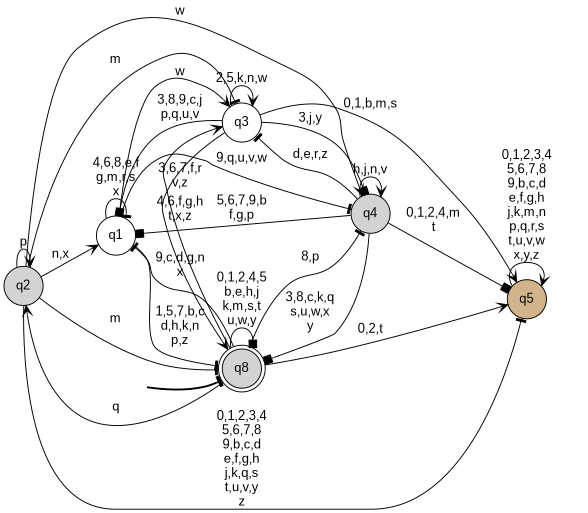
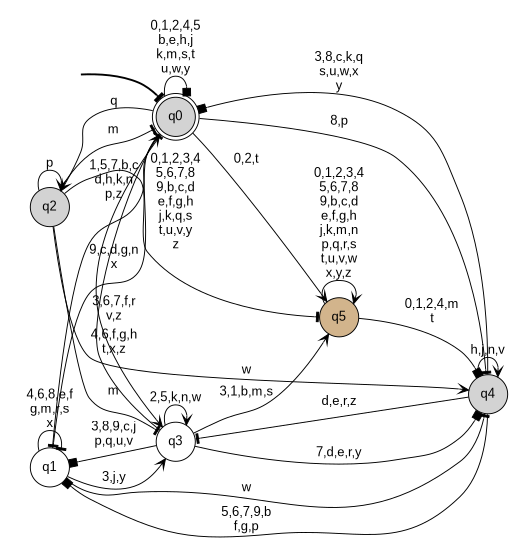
edge "q1" -> "q3": label "w" -> "3,j,y"
edge "q3" -> "q5": label "0,1,b,m,s" -> "3,1,b,m,s"
edge "q3" -> "q4": label "3,j,y" -> "7,d,e,r,y"
edge "q1" -> "q4": label "9,q,u,v,w" -> "w"
edge "q4" -> "q5": reversed
edge "q2" -> "q1": removed, label "n,x"
node "q8": label "q8" -> "q0"
